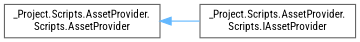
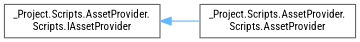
edge "_Project.Scripts.AssetProvider. Scripts.IAssetProvider" -> "_Project.Scripts.AssetProvider. Scripts.AssetProvider": reversed
